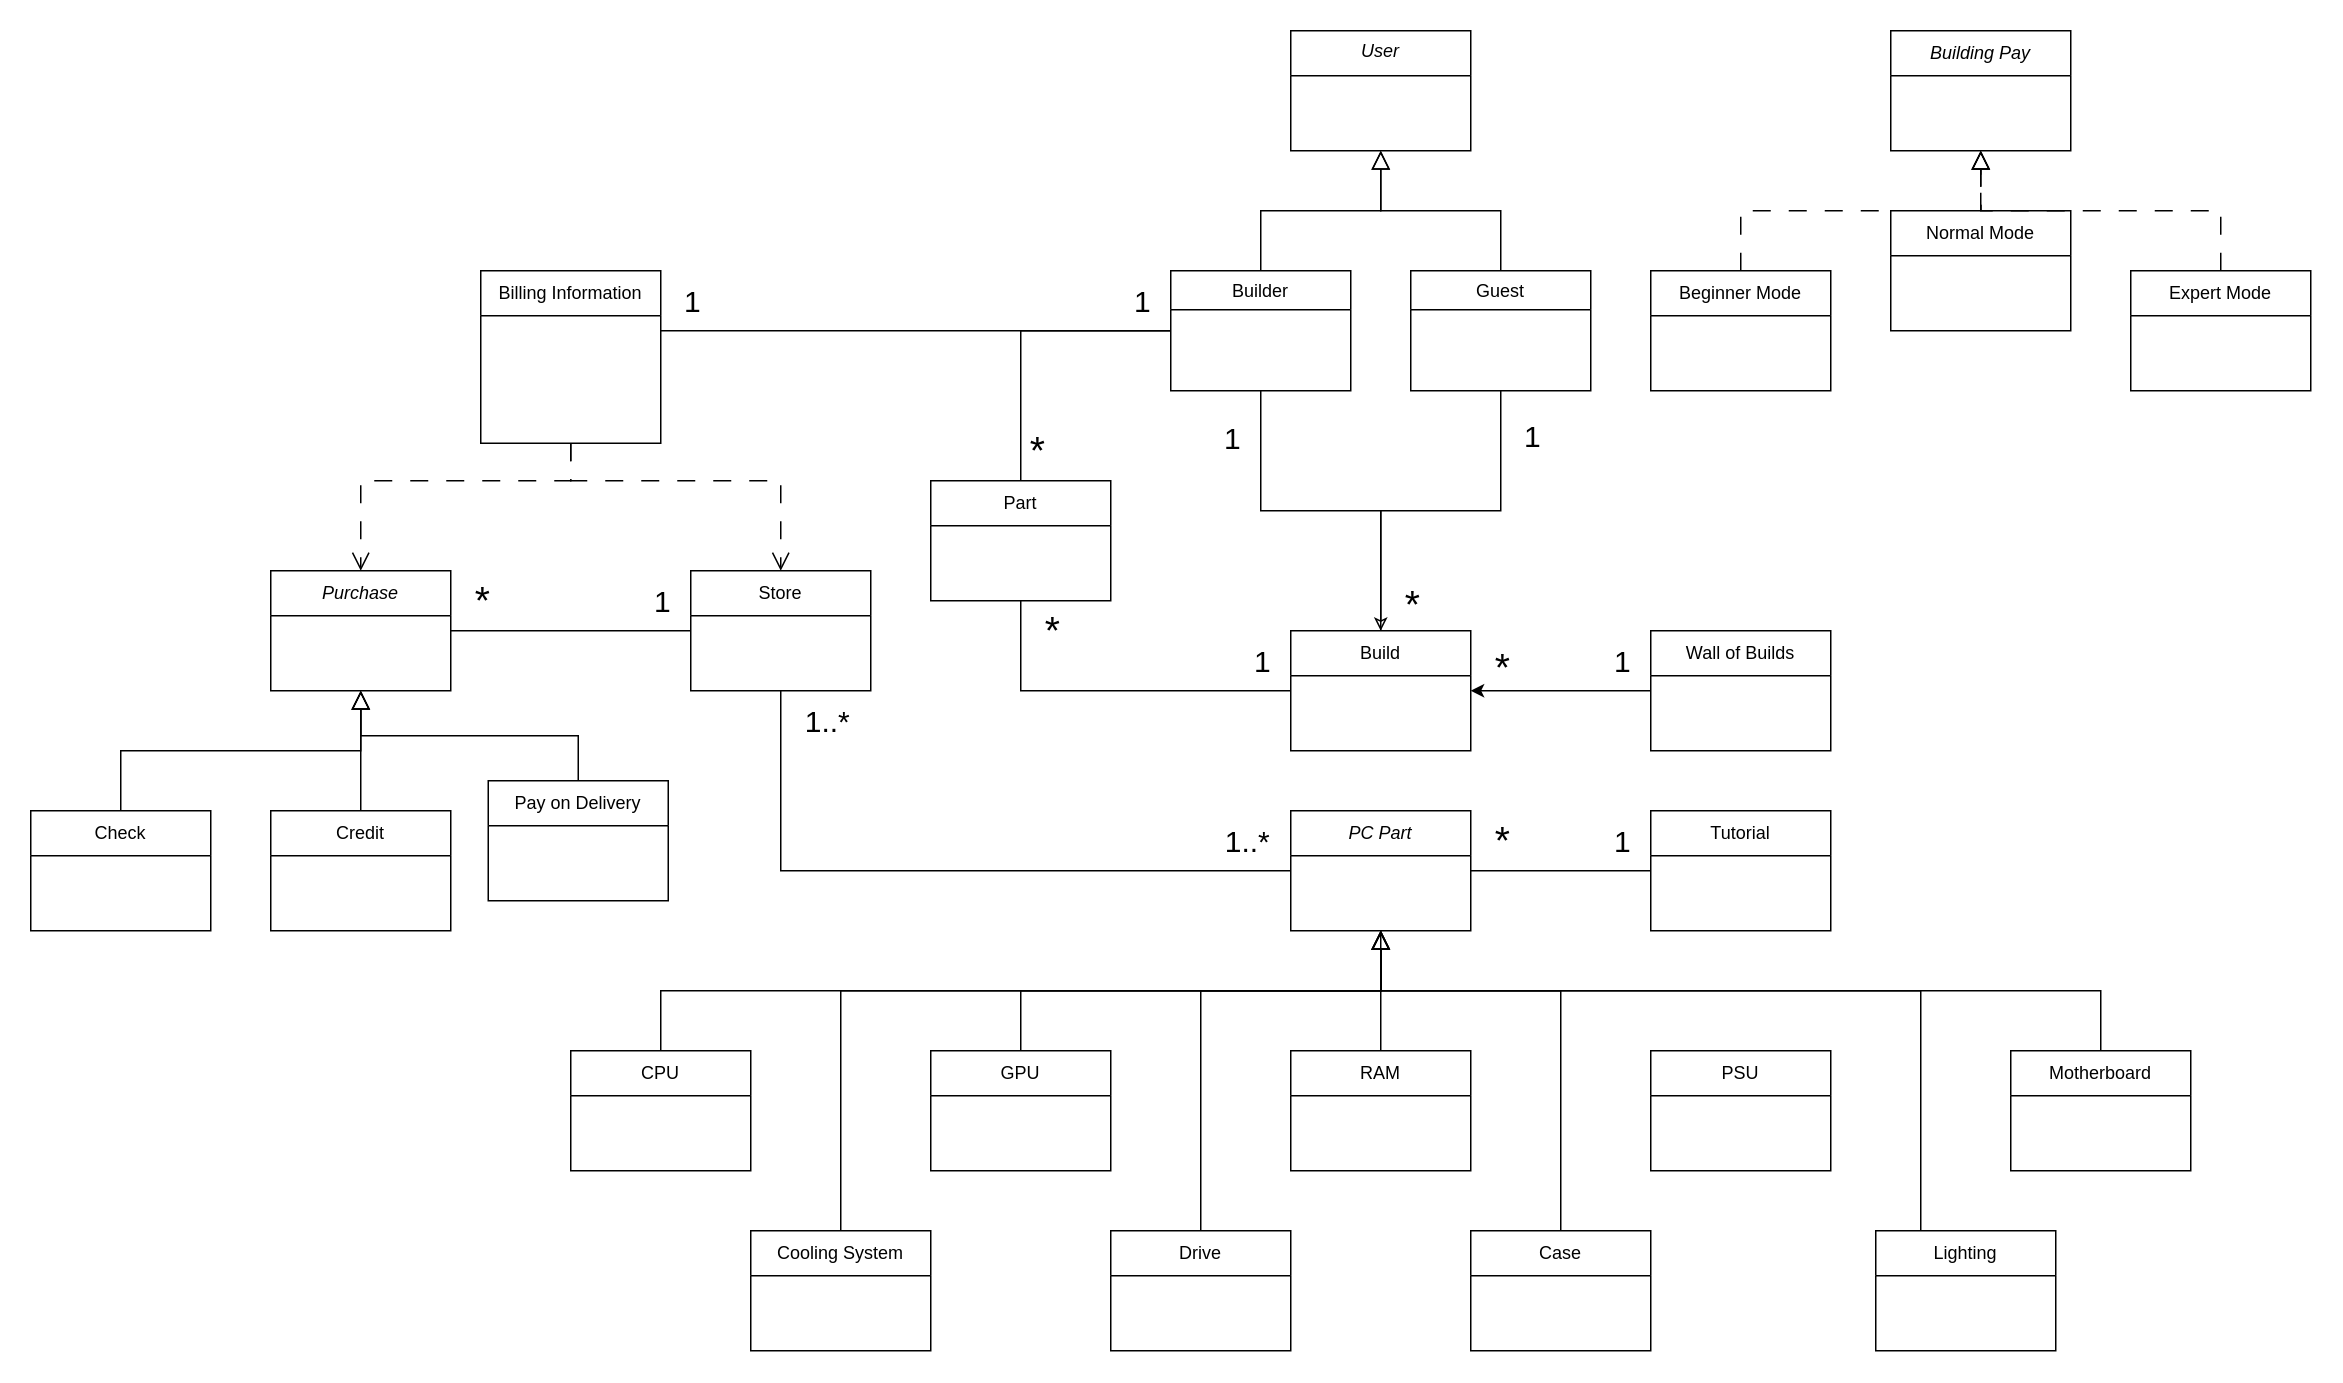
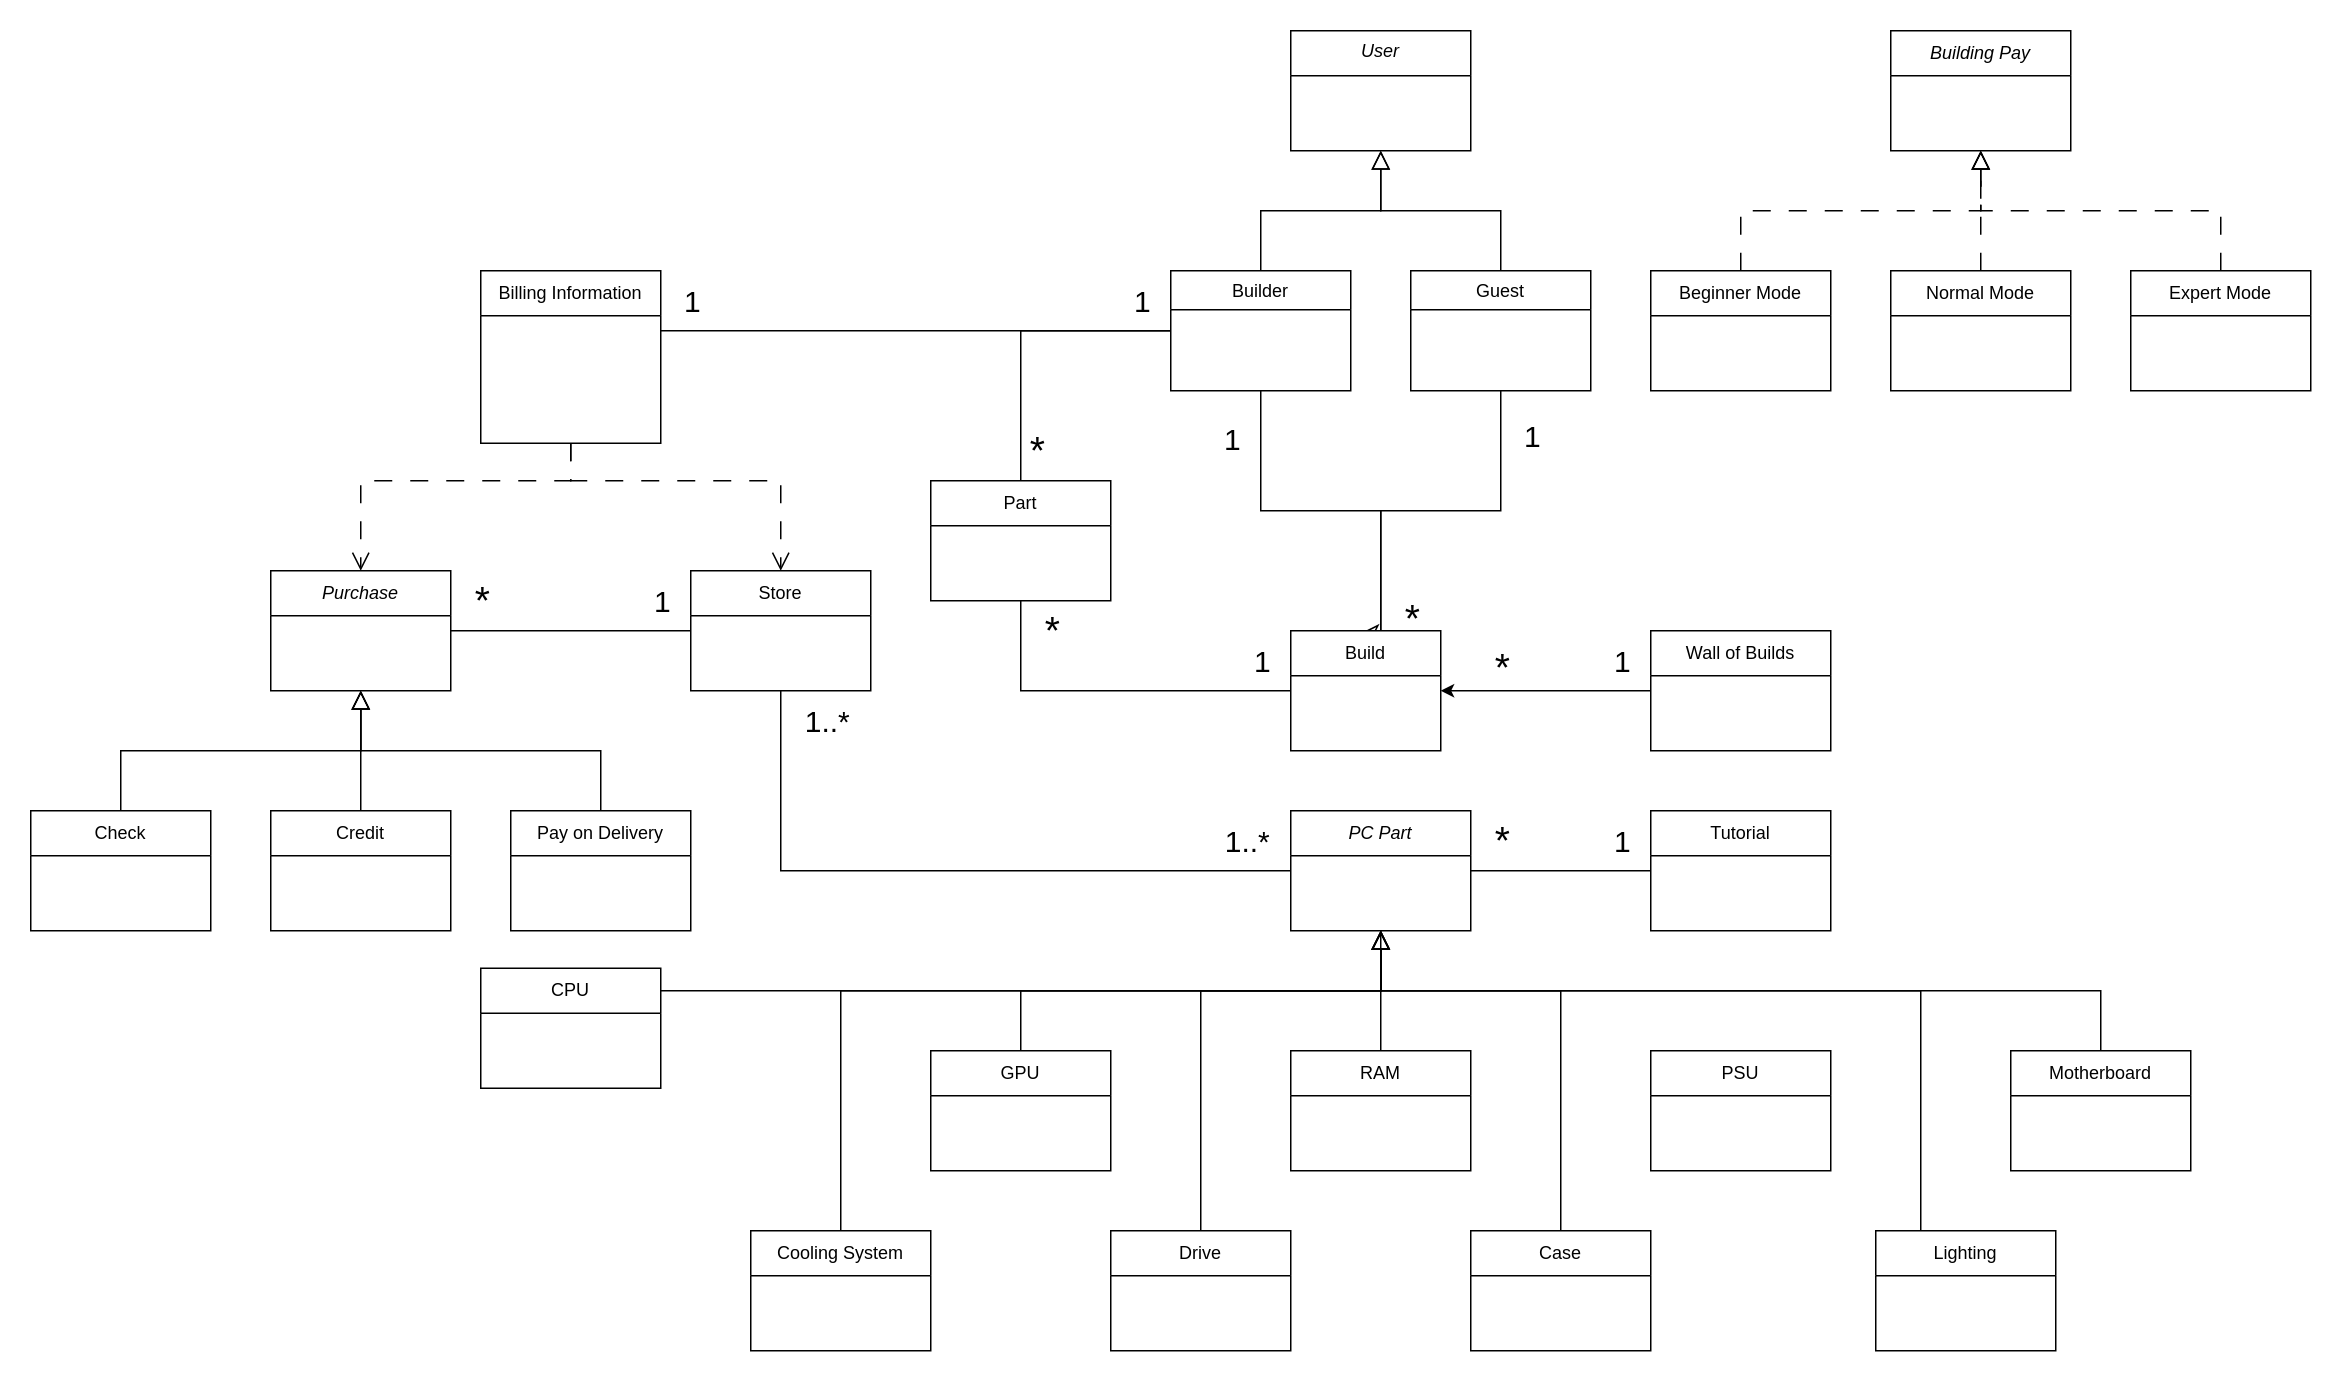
node "Normal Mode": moved (1981, 271) -> (1981, 331)
node "Build": size 180x120 -> 150x120
node "Pay on Delivery": moved (578, 841) -> (601, 871)
node "CPU": moved (661, 1111) -> (571, 1028)
